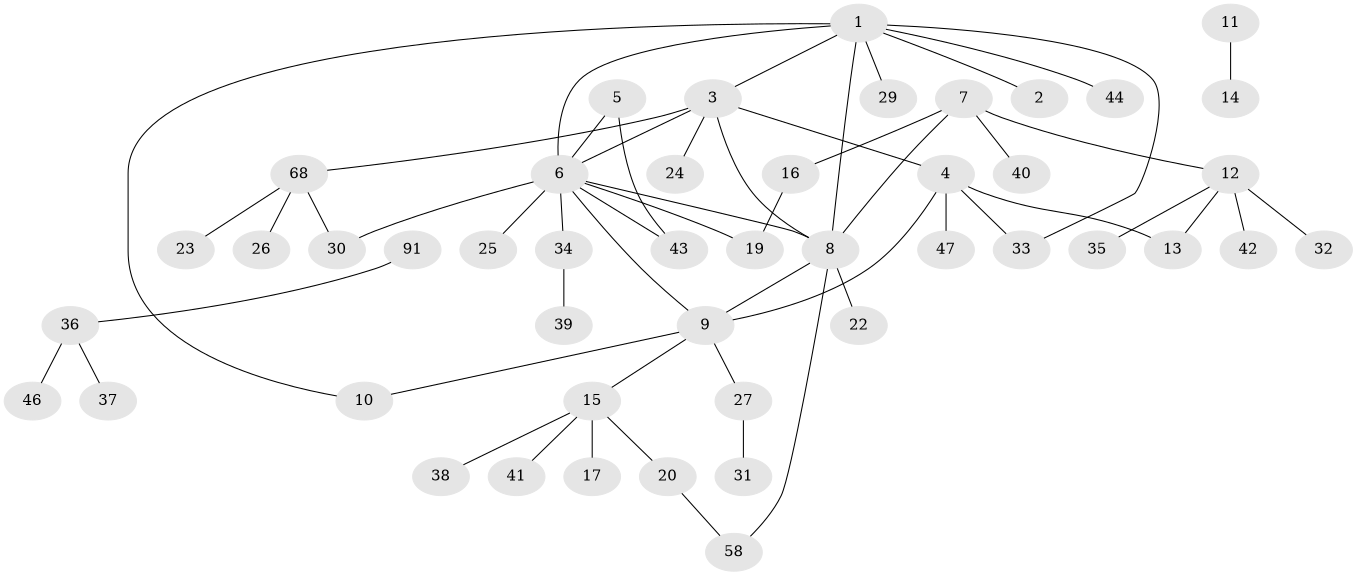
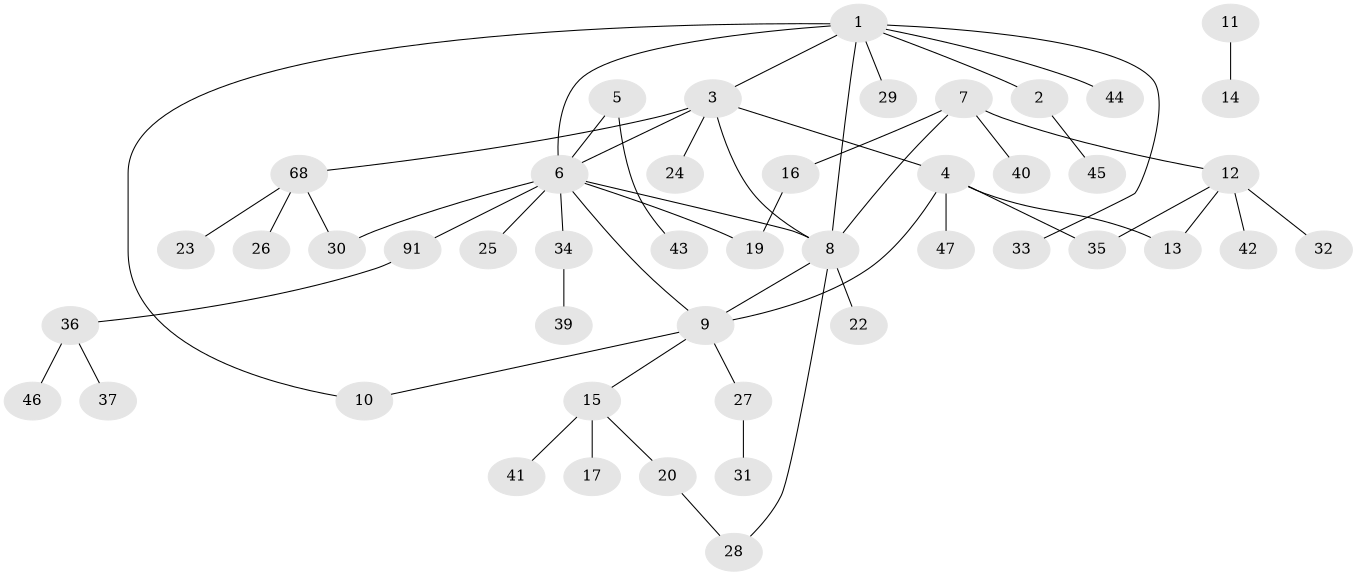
node "45": added
edge "6" -- "43": now "6" -- "91"
edge "4" -- "33": now "4" -- "35"
node "38": removed
node "58": label "58" -> "28"
